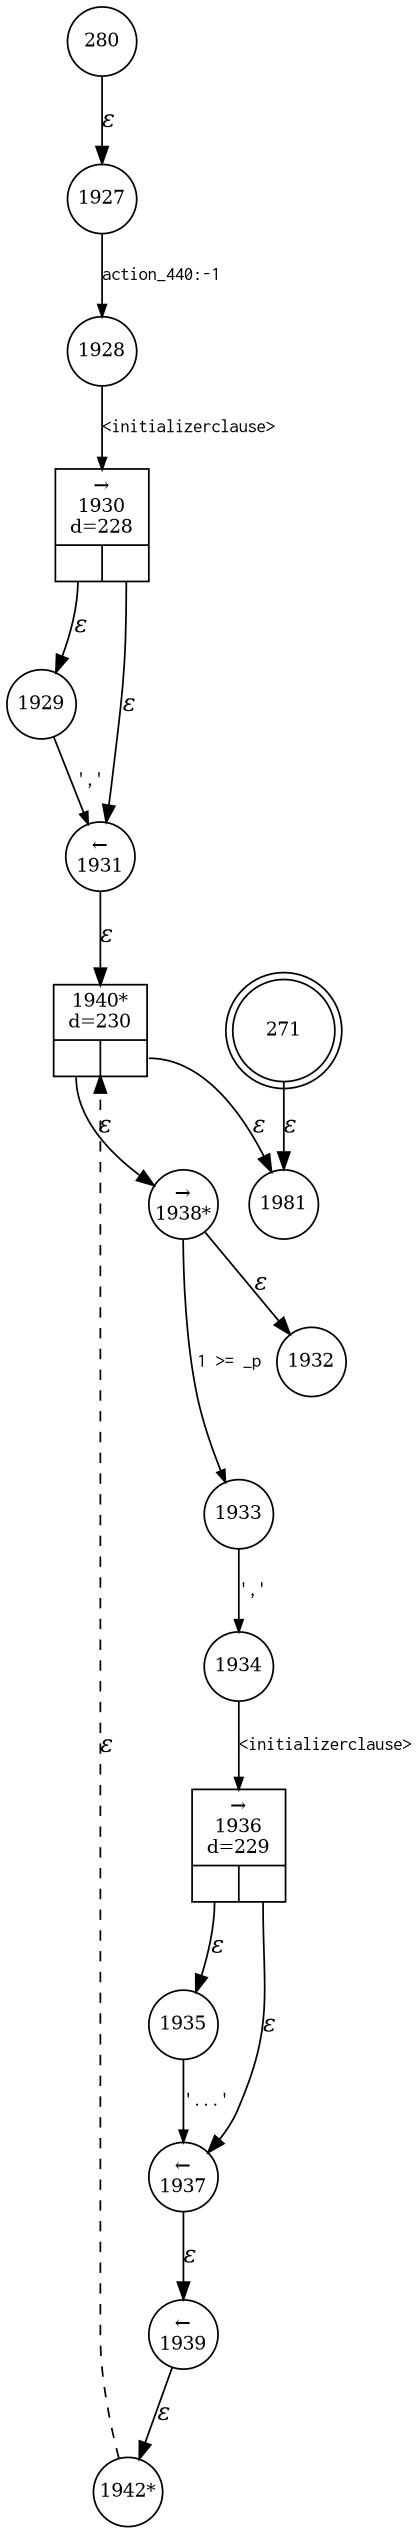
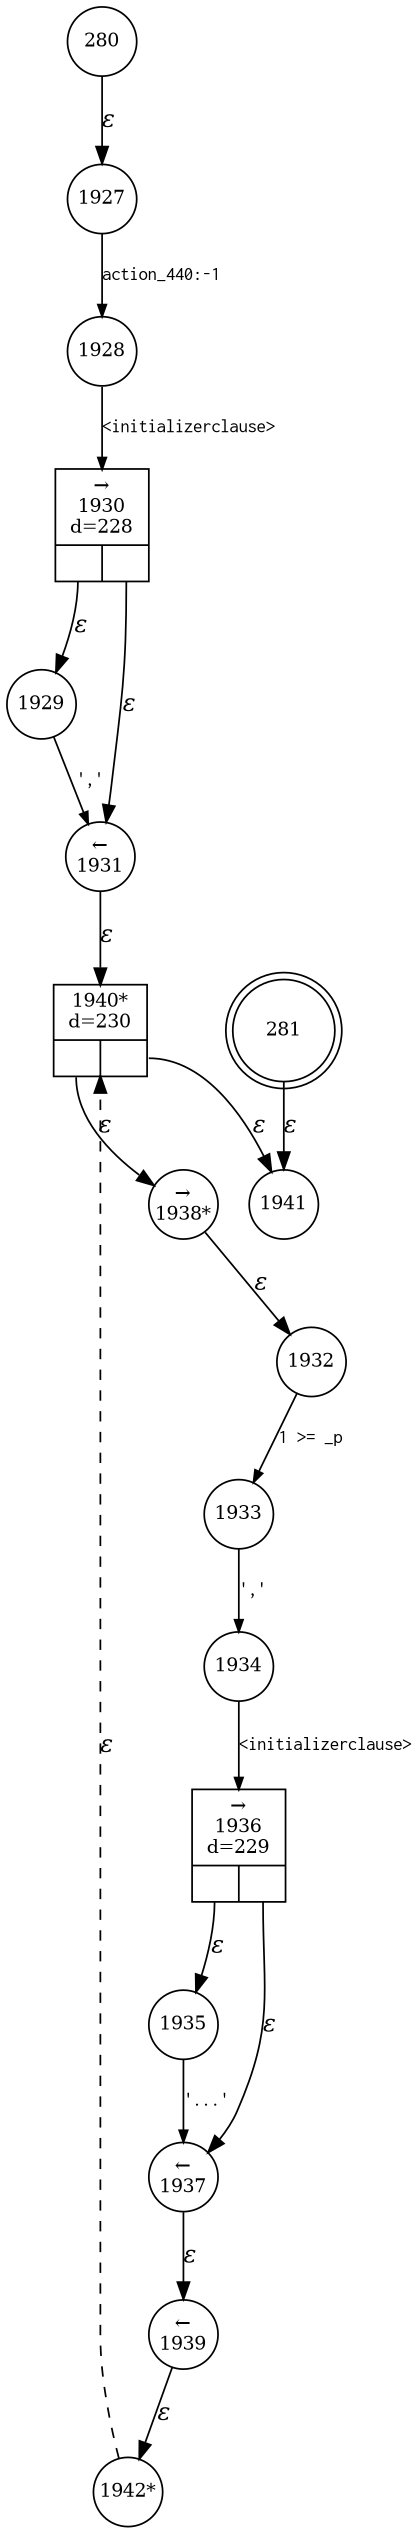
node "271": label "271" -> "281"
node "1981": label "1981" -> "1941"
edge "→ 1938*" -> "1933": now "1932" -> "1933"
